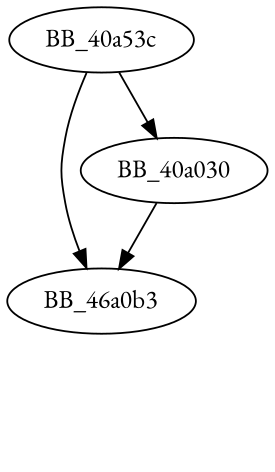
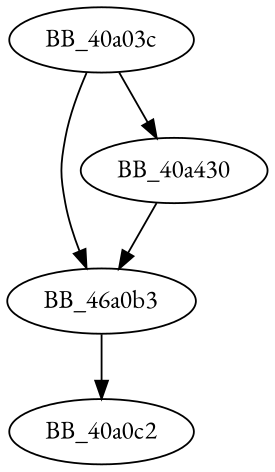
node "BB_40a53c": label "BB_40a53c" -> "BB_40a03c"
node "BB_40a030": label "BB_40a030" -> "BB_40a430"
node "BB_40a0c2": added
